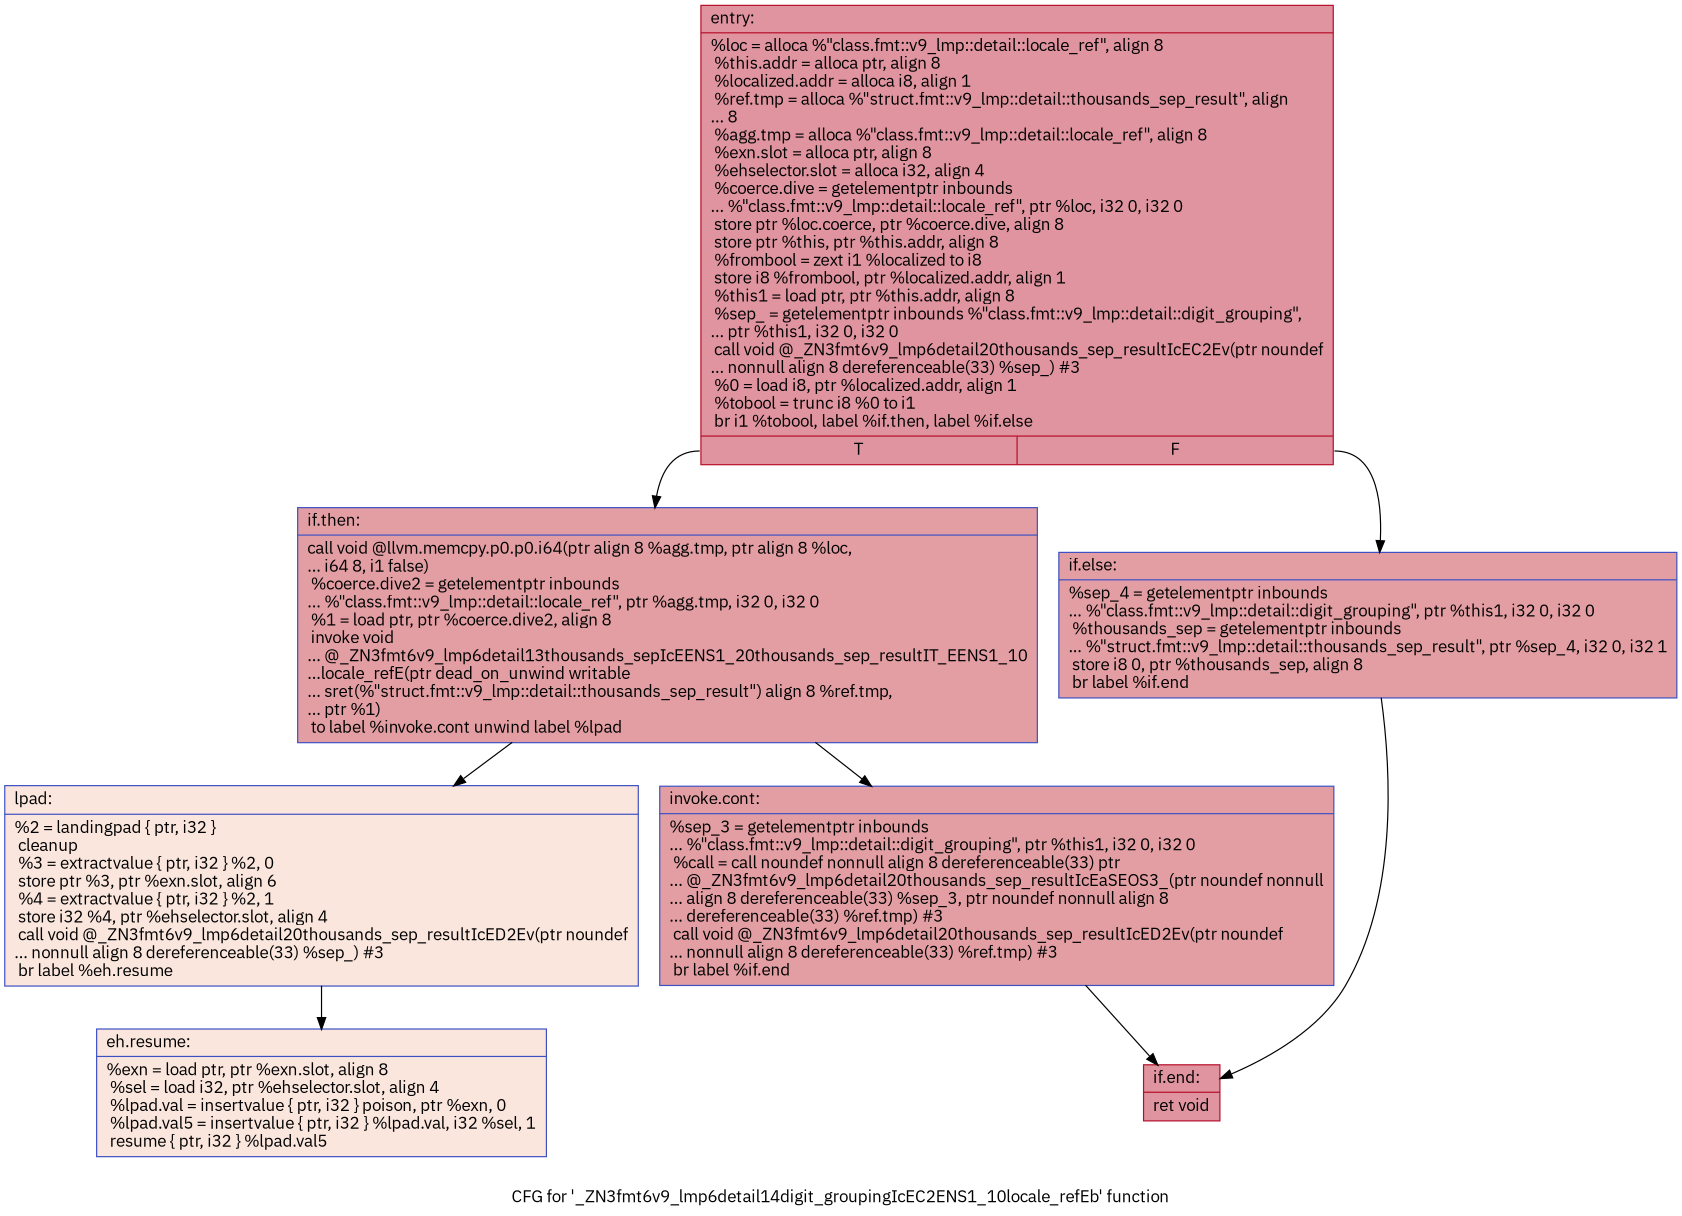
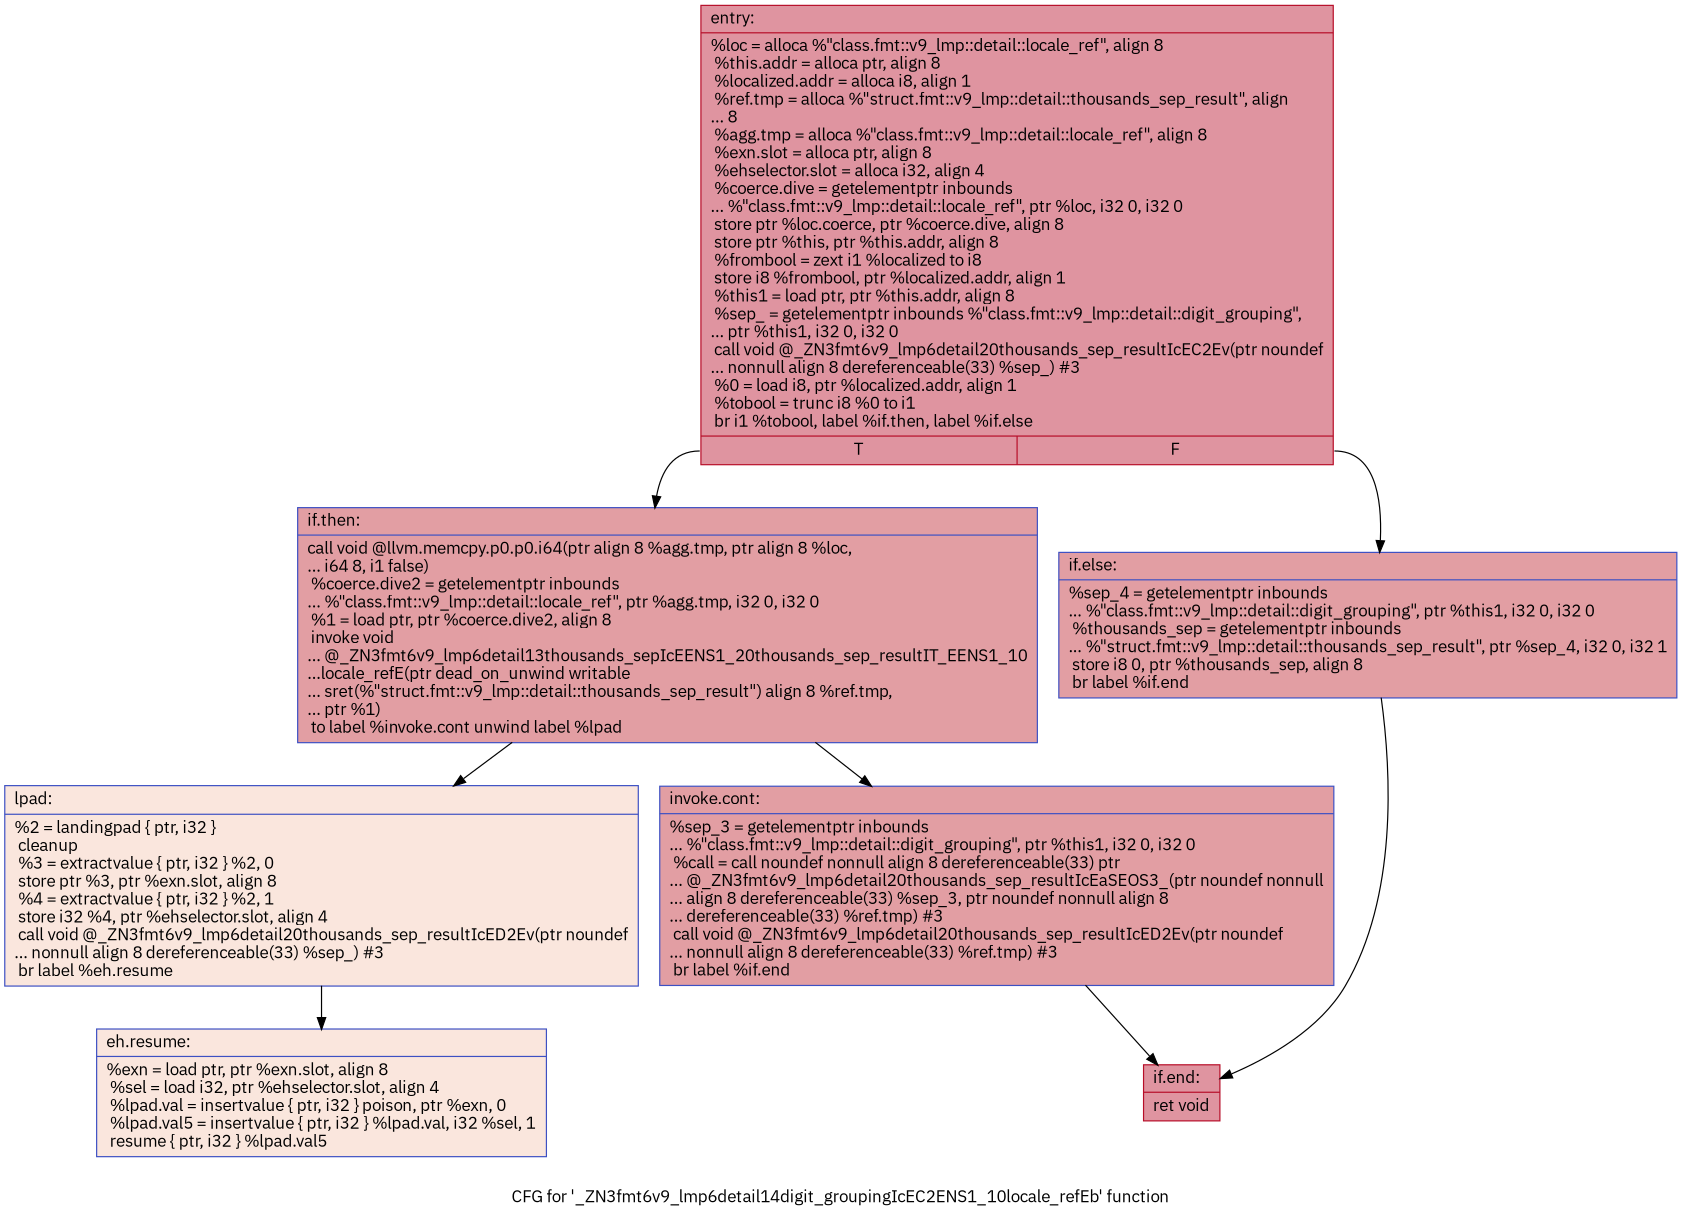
node "lpad:": text "store ptr %3, ptr %exn.slot, align 6" -> "store ptr %3, ptr %exn.slot, align 8"
